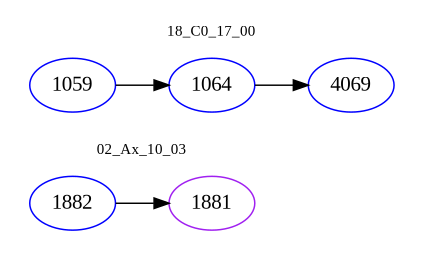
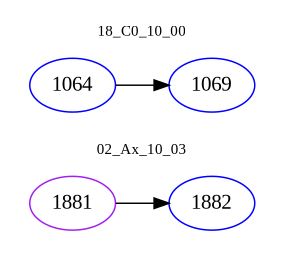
cluster "18_C0_17_00": label "18_C0_17_00" -> "18_C0_10_00"
node "1059": removed
node "4069": label "4069" -> "1069"
edge "1882" -> "1881": reversed
